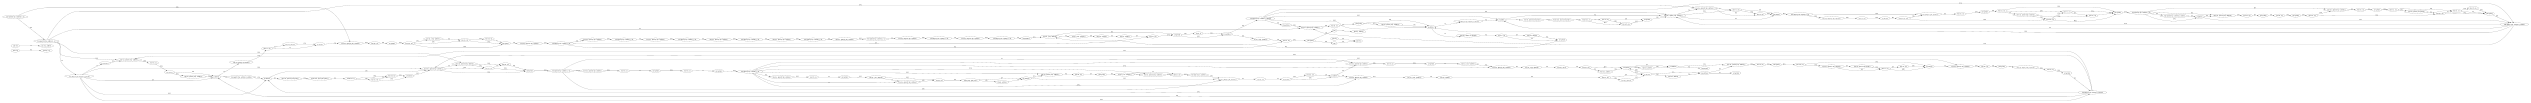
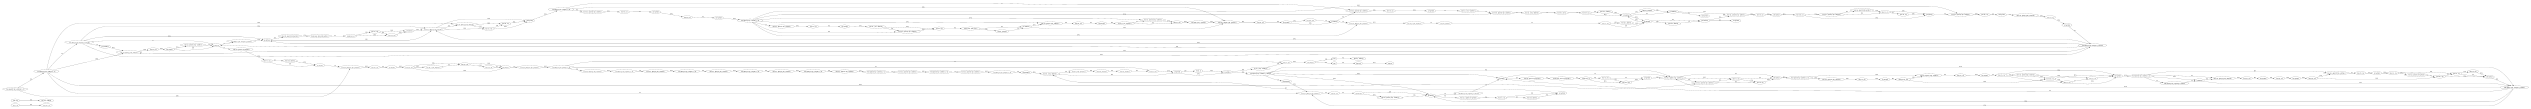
edge "pop rbx" -> "pop rbp": reversed
